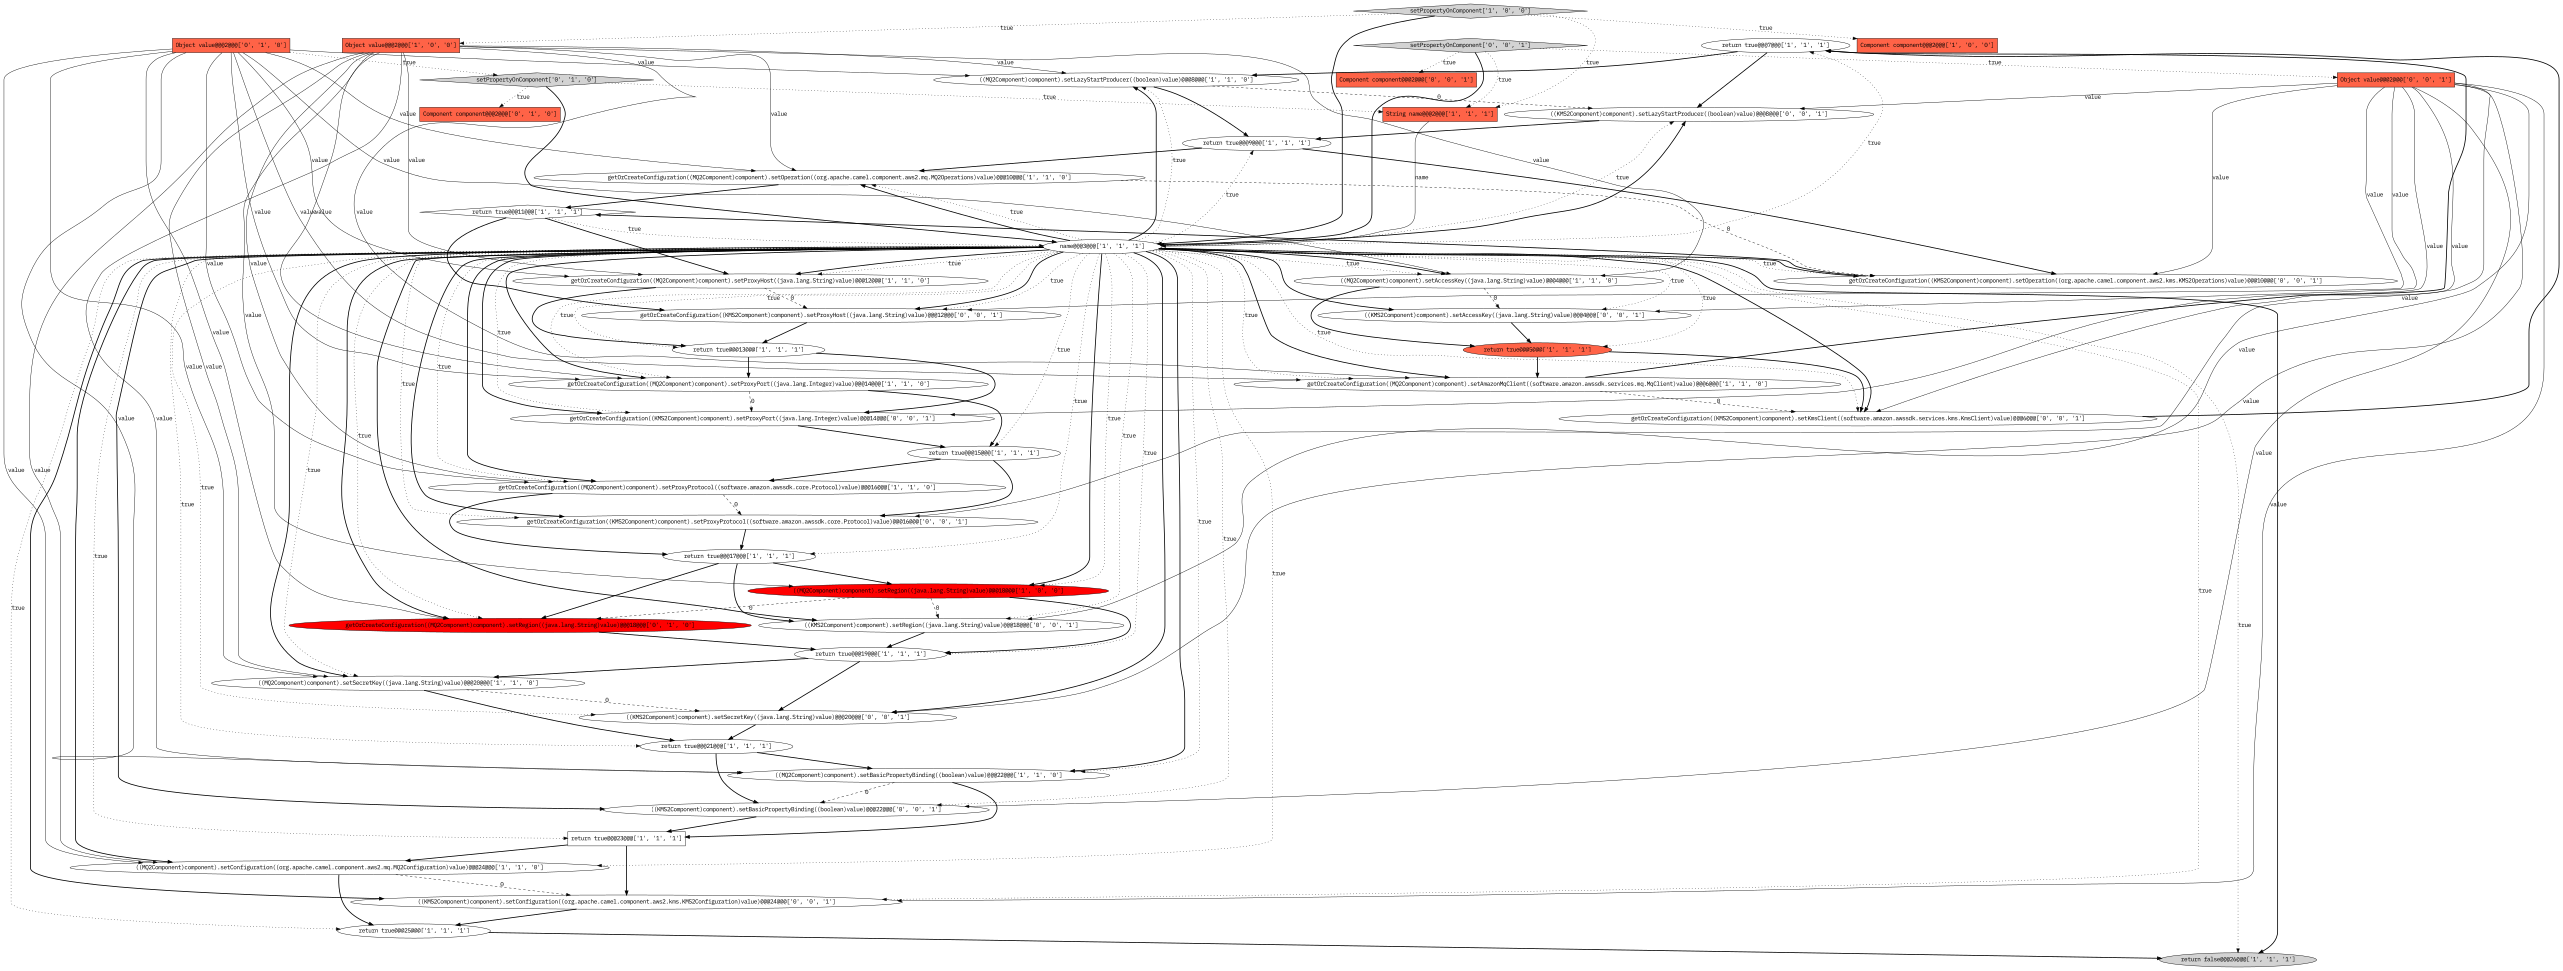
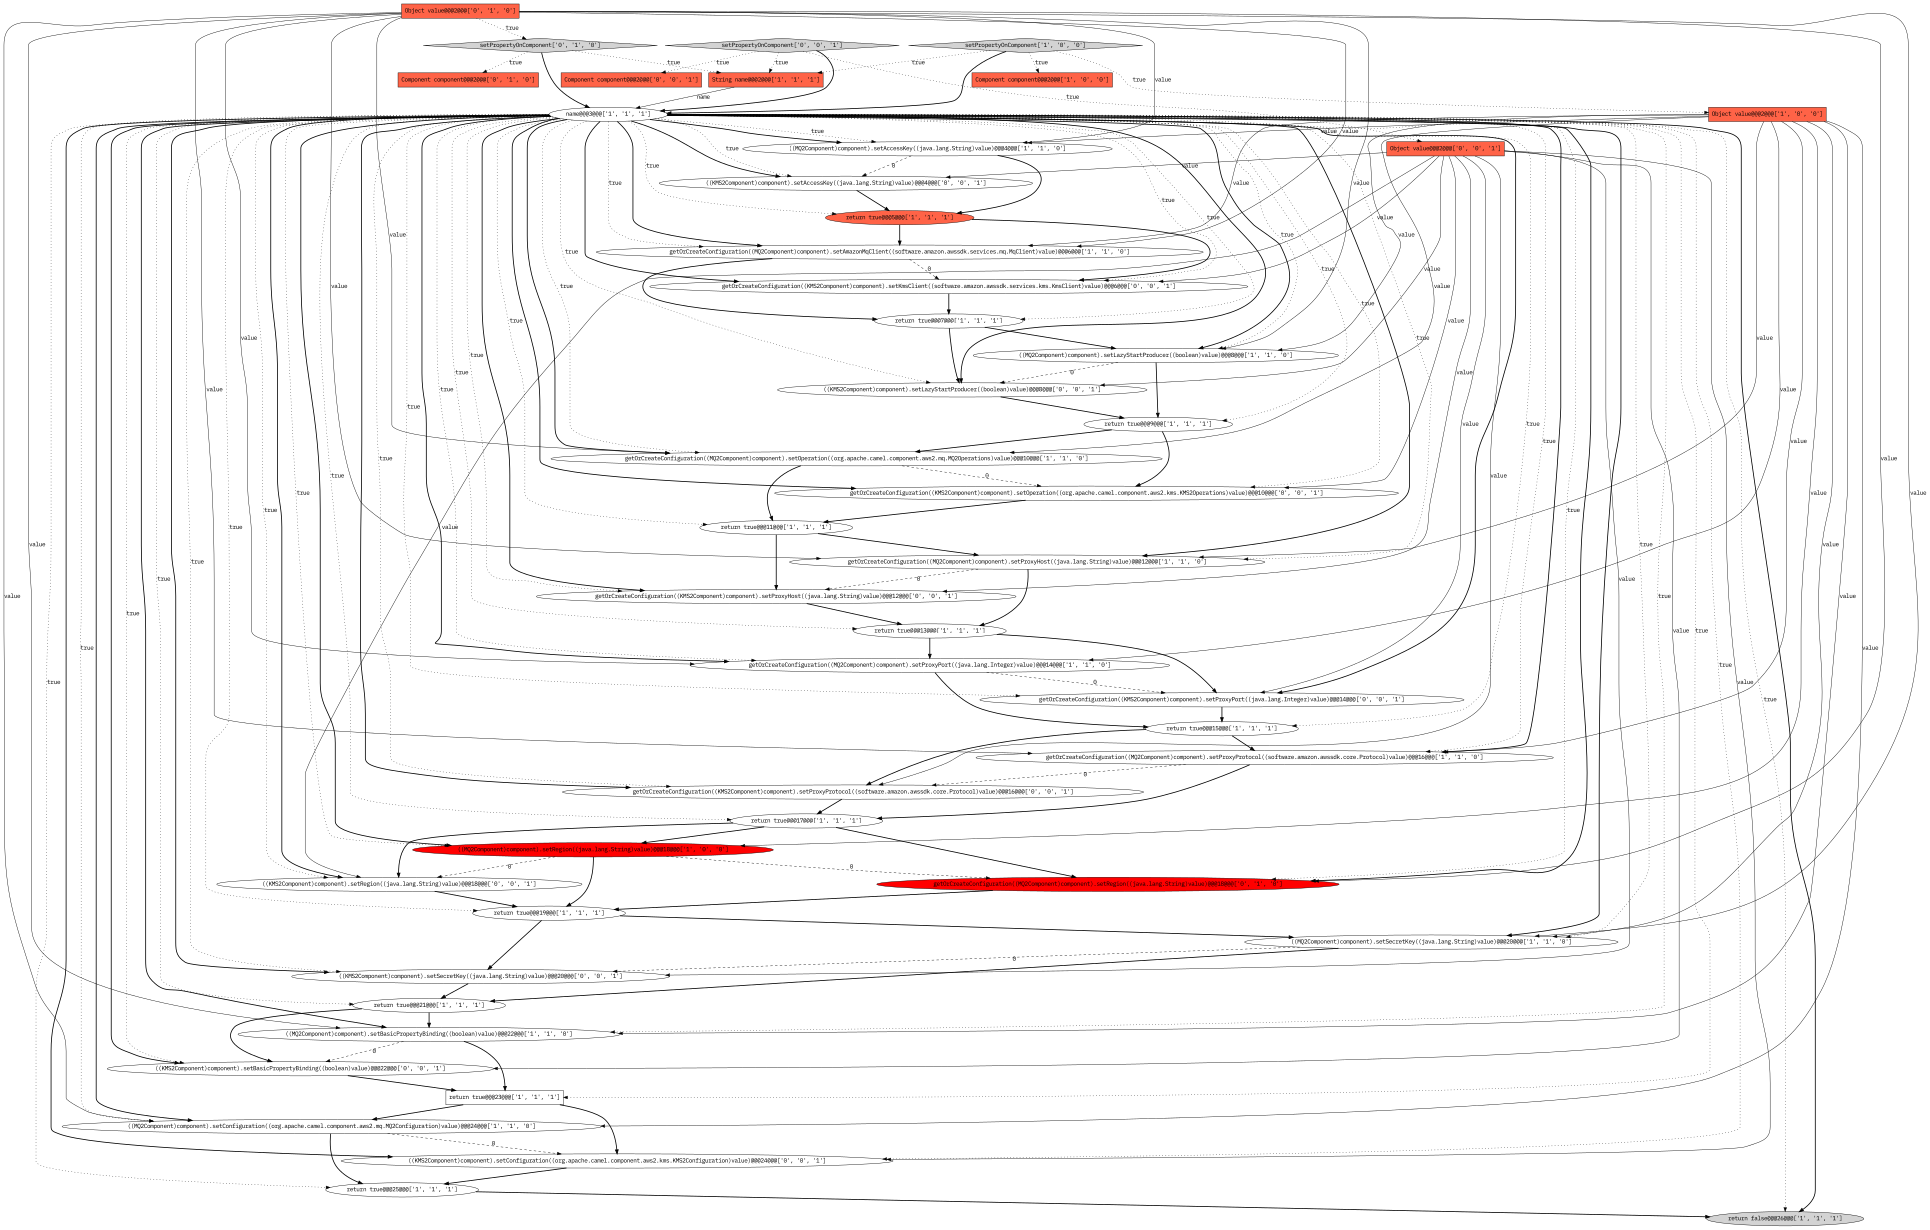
node "return true@@@11@@@['1', '1', '1']": shape diamond -> ellipse
edge "return true@@@11@@@['1', '1', '1']" -> "name@@@3@@@['1', '1', '1']": reversed
